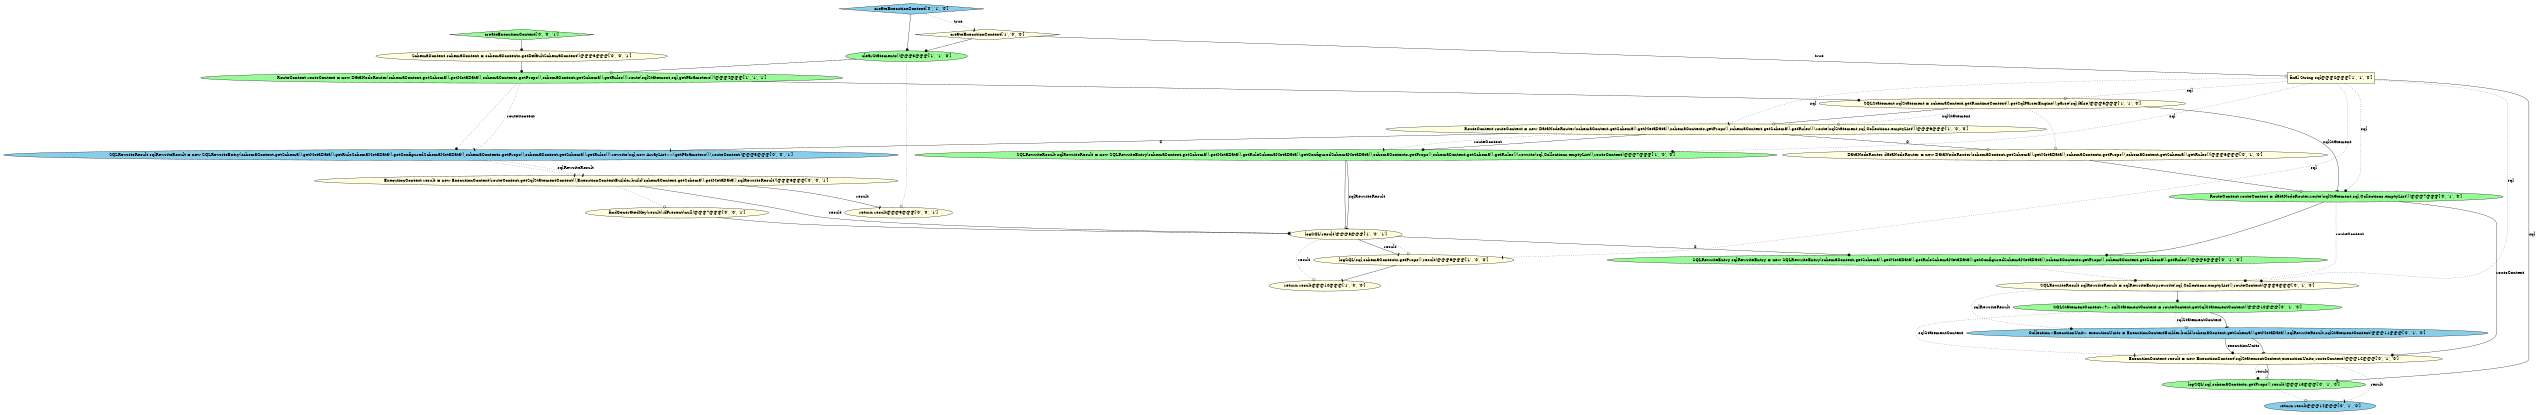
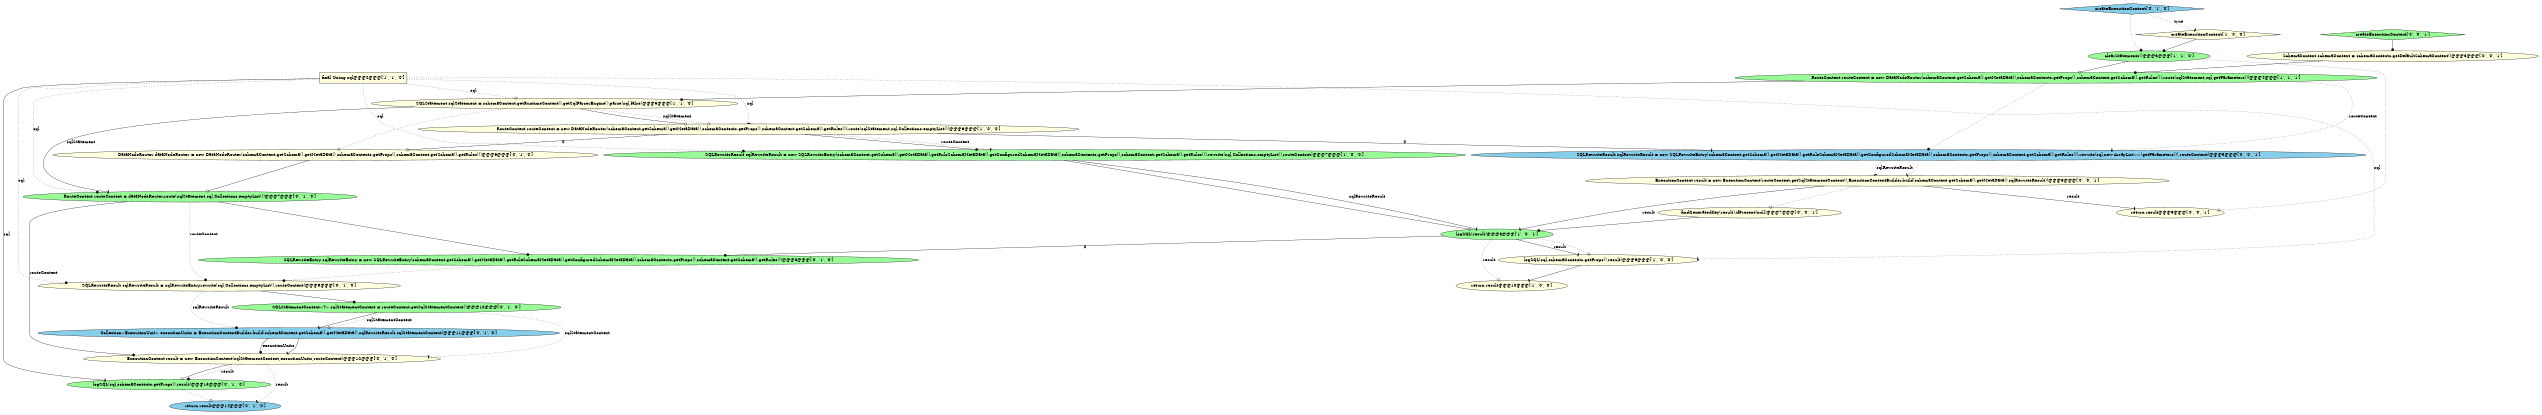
edge "createExecutionContext['0', '1', '0']" -> "clearStatements()@@@3@@@['1', '1', '0']": style solid -> dotted
edge "createExecutionContext['1', '0', '0']" -> "final String sql@@@2@@@['1', '1', '0']": removed, label "true"
node "logSQL(result)@@@8@@@['1', '0', '1']": fillcolor lightyellow -> palegreen
